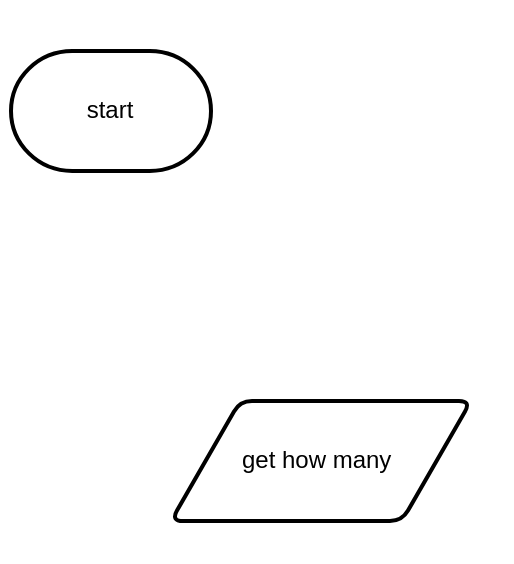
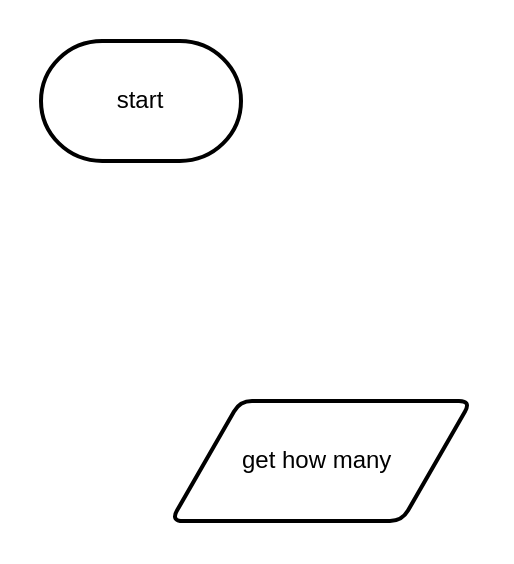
node "start": moved (111, 111) -> (141, 101)
